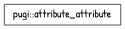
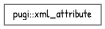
node "pugi::attribute_attribute": label "pugi::attribute_attribute" -> "pugi::xml_attribute"
